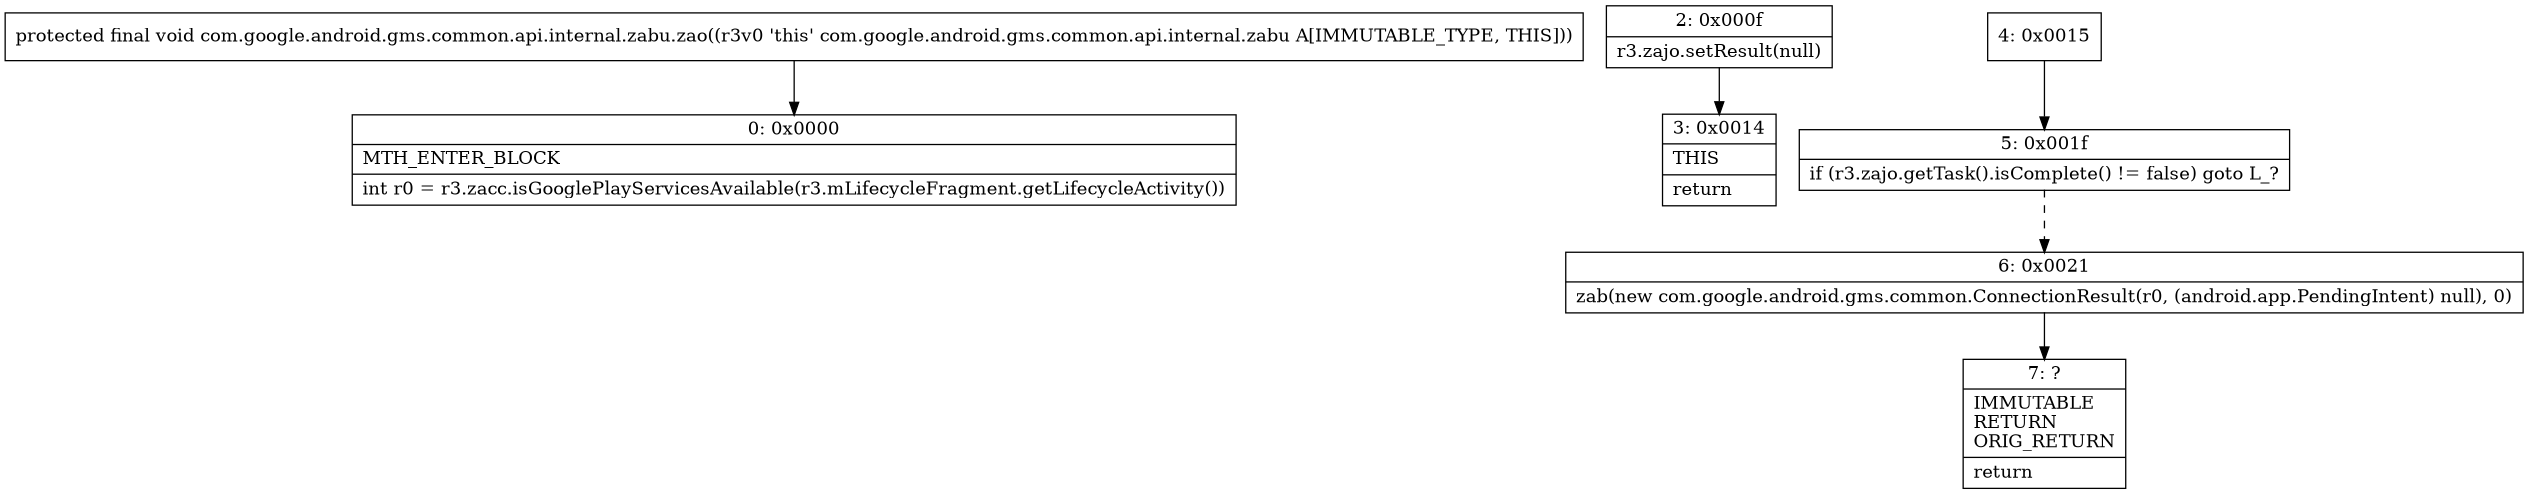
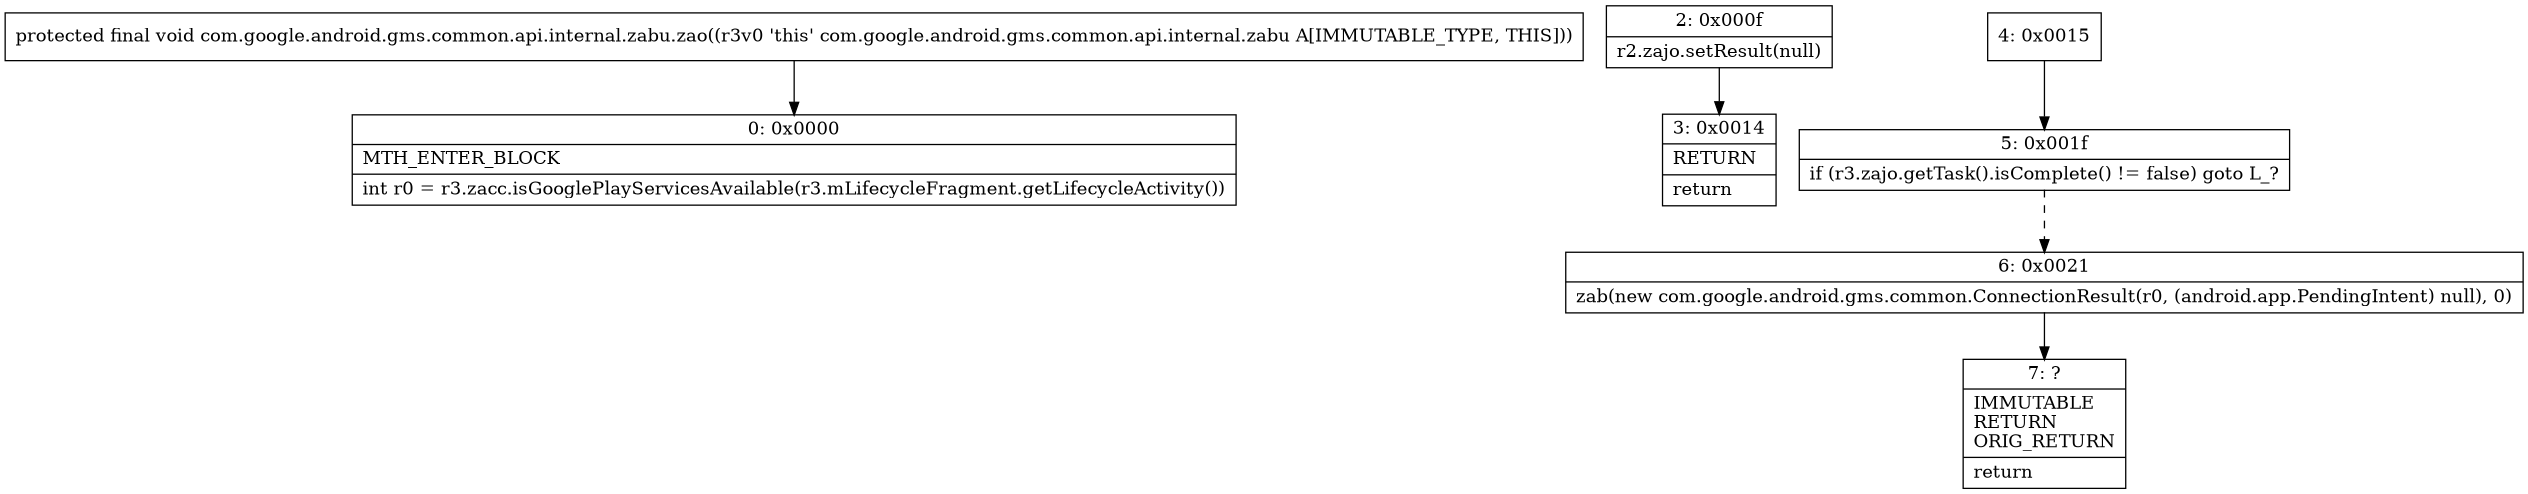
node "2: 0x000f": text "r3.zajo.setResult(null)" -> "r2.zajo.setResult(null)"
node "3: 0x0014": text "THIS" -> "RETURN"
